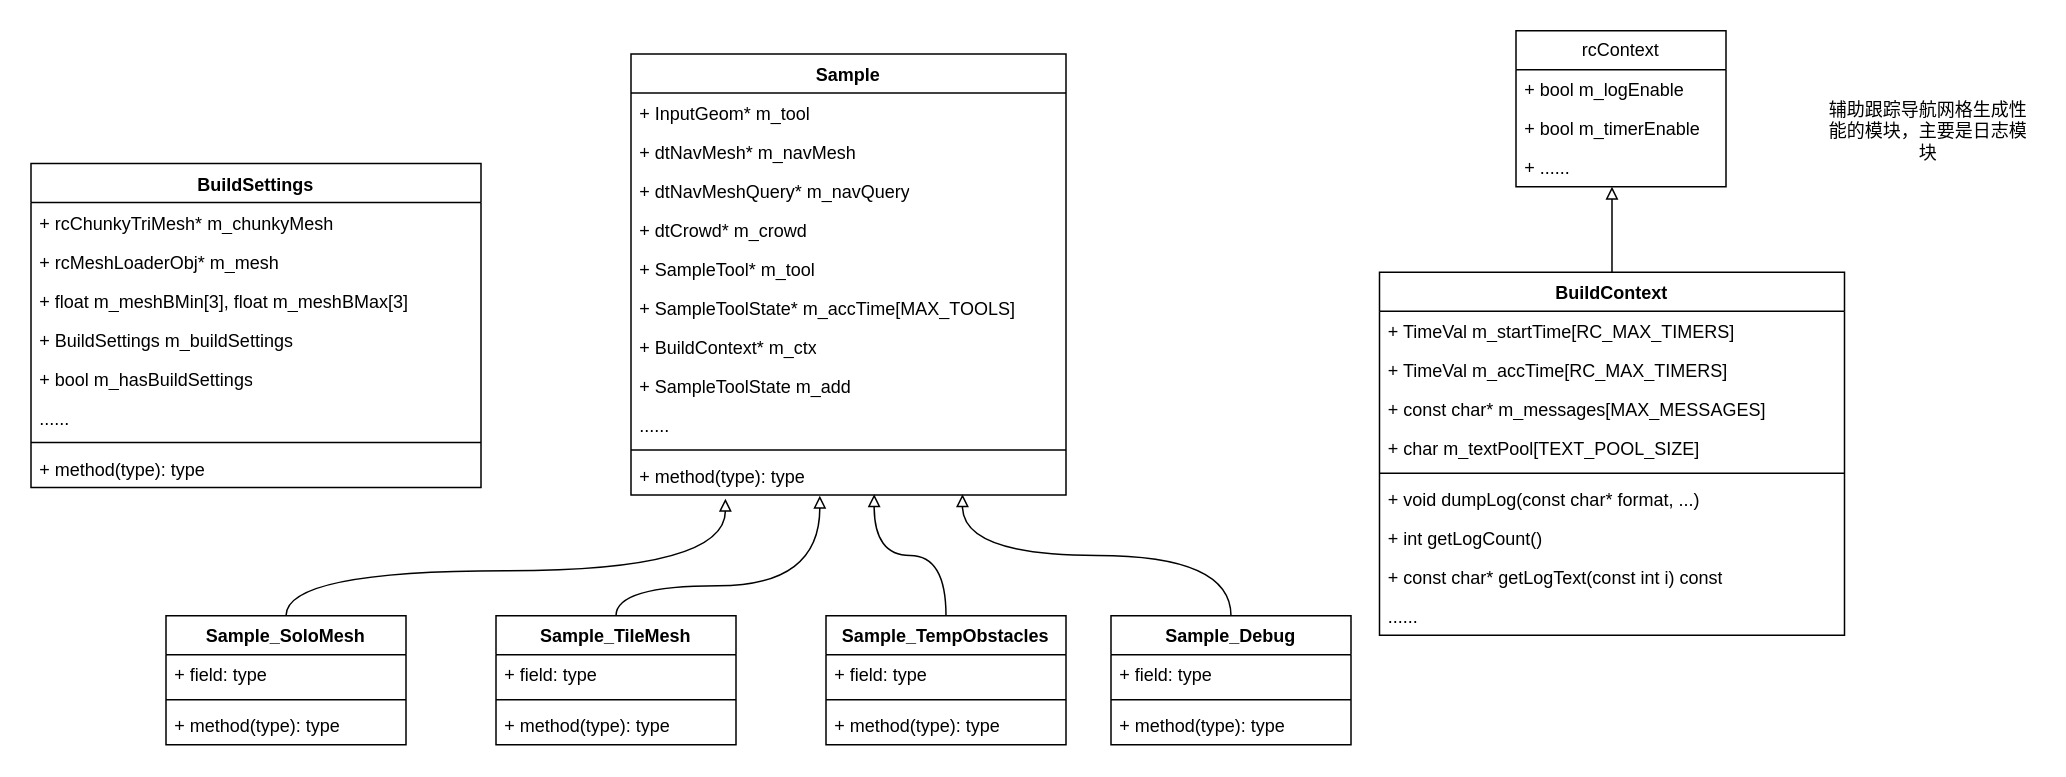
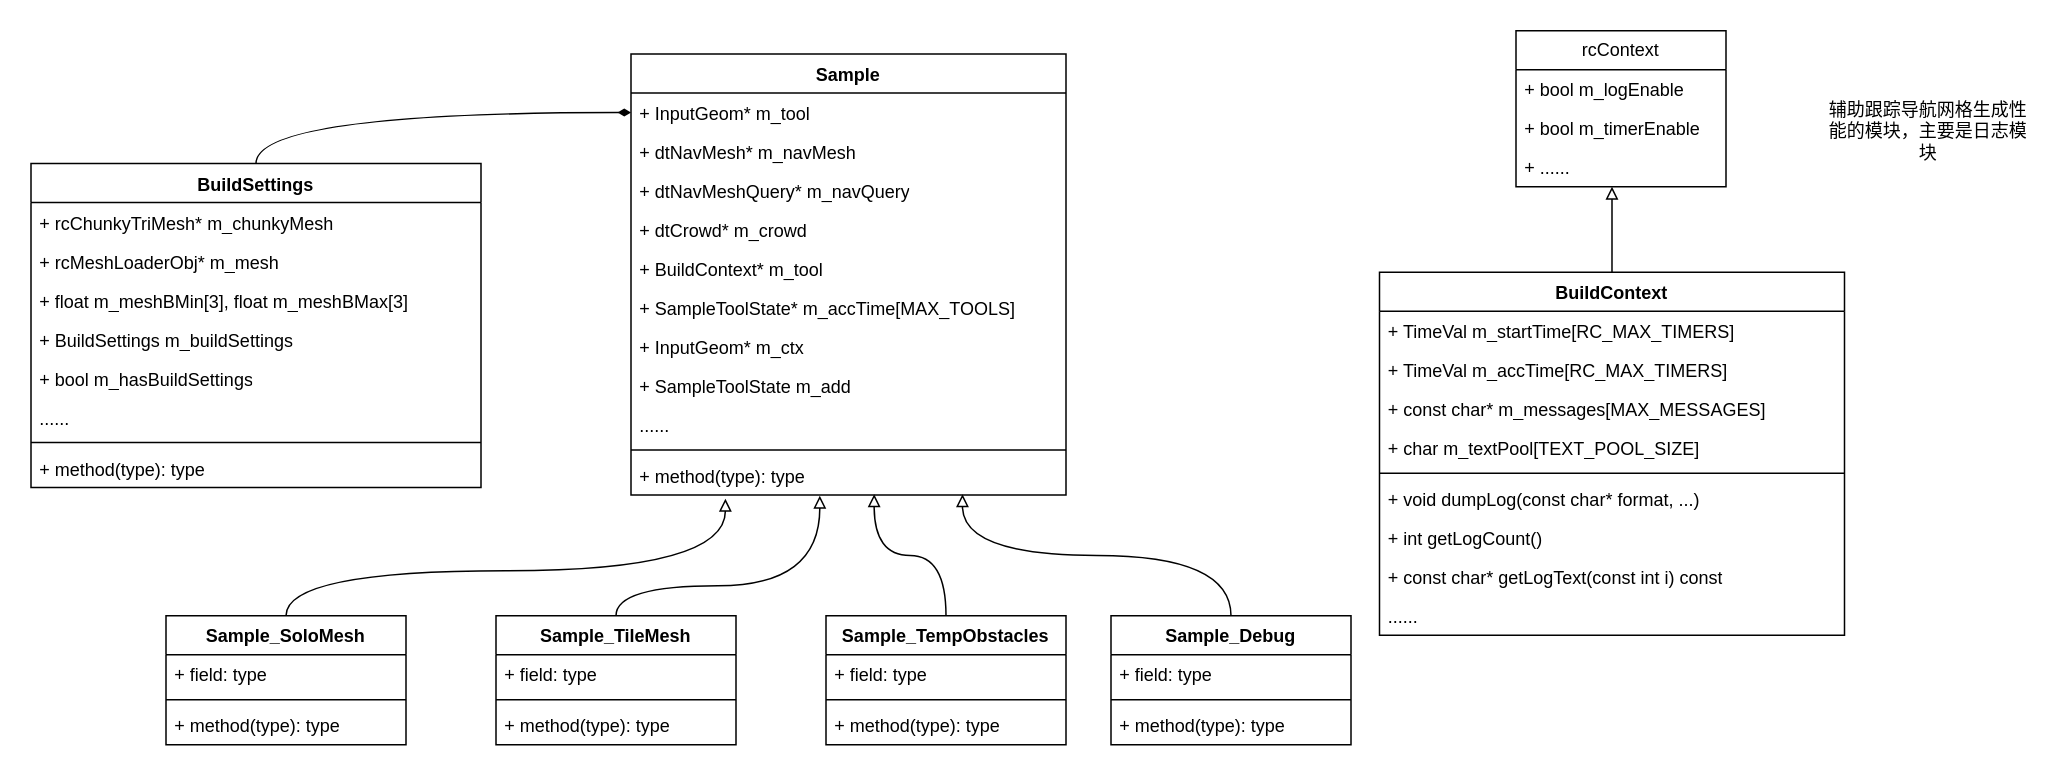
edge "BuildSettings" -> "+ InputGeom* m_tool": added
node "+ SampleTool* m_tool": label "+ SampleTool* m_tool" -> "+ BuildContext* m_tool"
node "+ BuildContext* m_ctx": label "+ BuildContext* m_ctx" -> "+ InputGeom* m_ctx"
